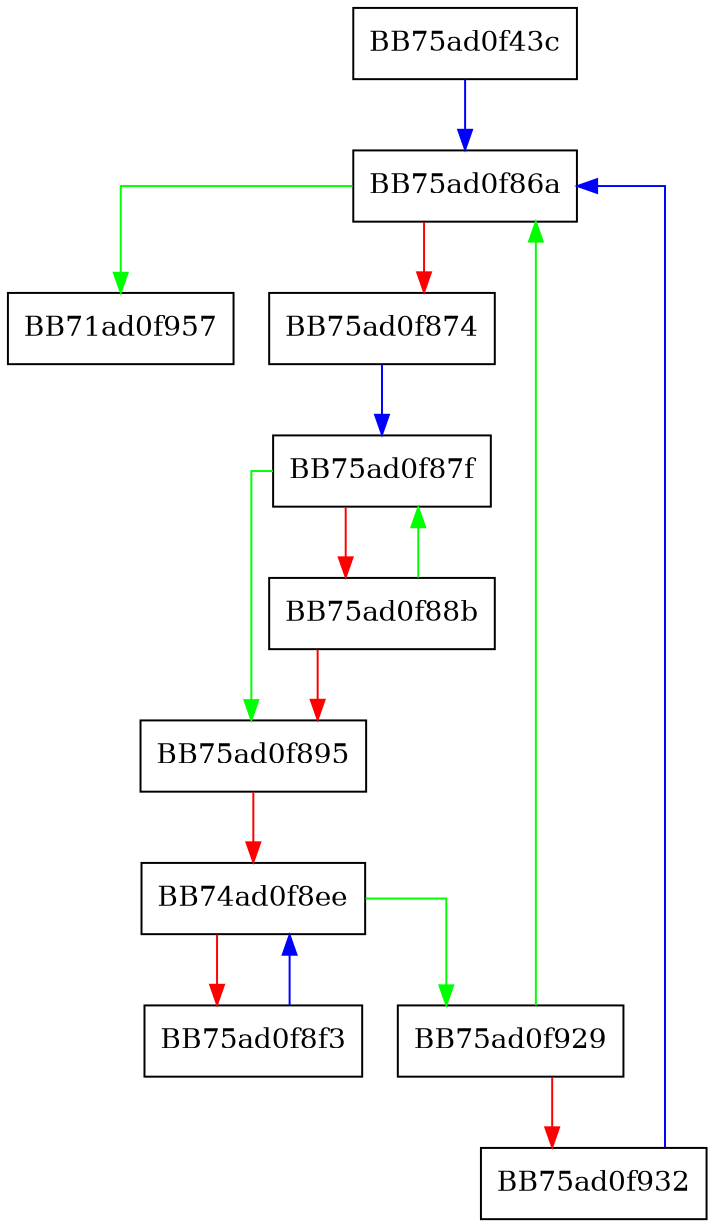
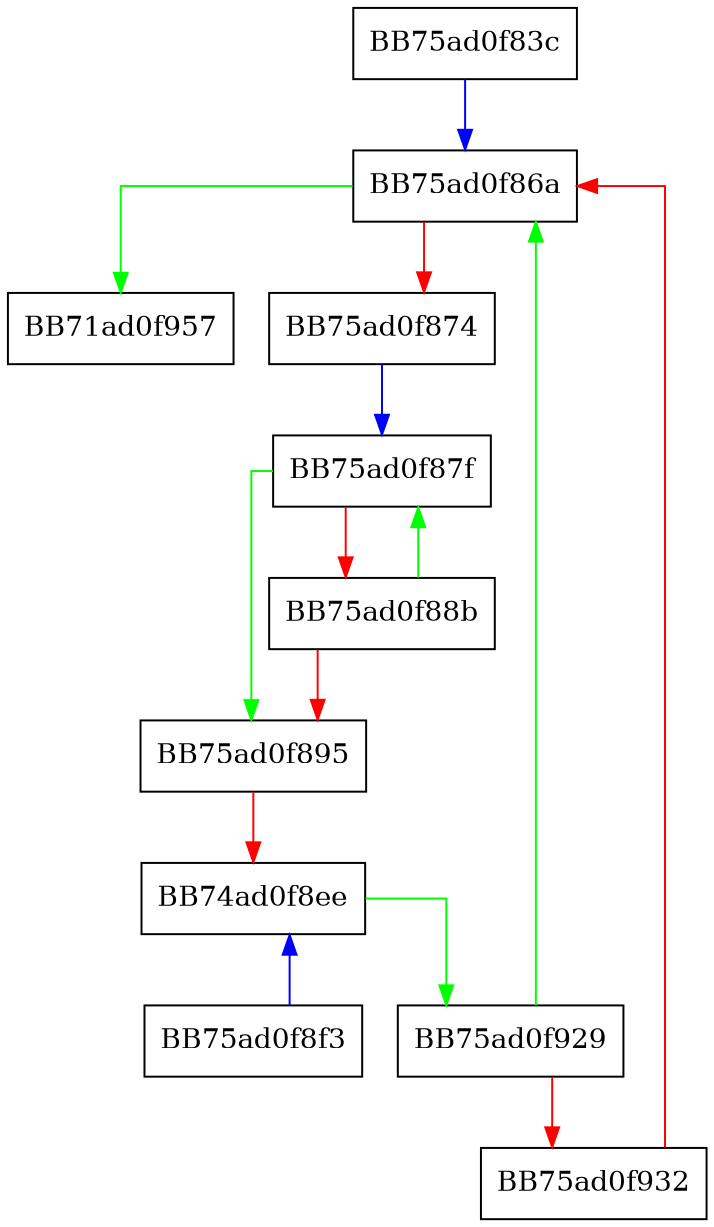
node "BB75ad0f43c": label "BB75ad0f43c" -> "BB75ad0f83c"
edge "BB75ad0f932" -> "BB75ad0f86a": color blue -> red
edge "BB74ad0f8ee" -> "BB75ad0f8f3": removed
